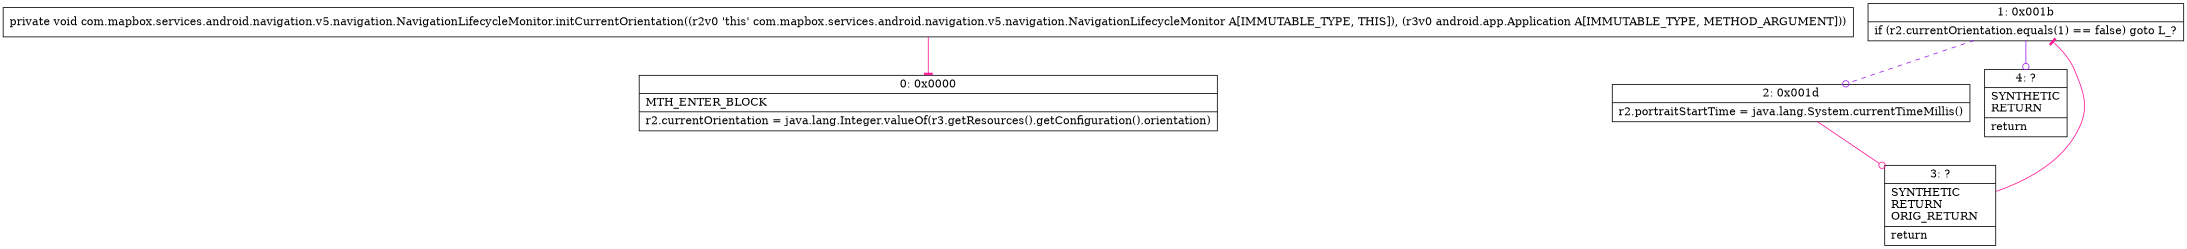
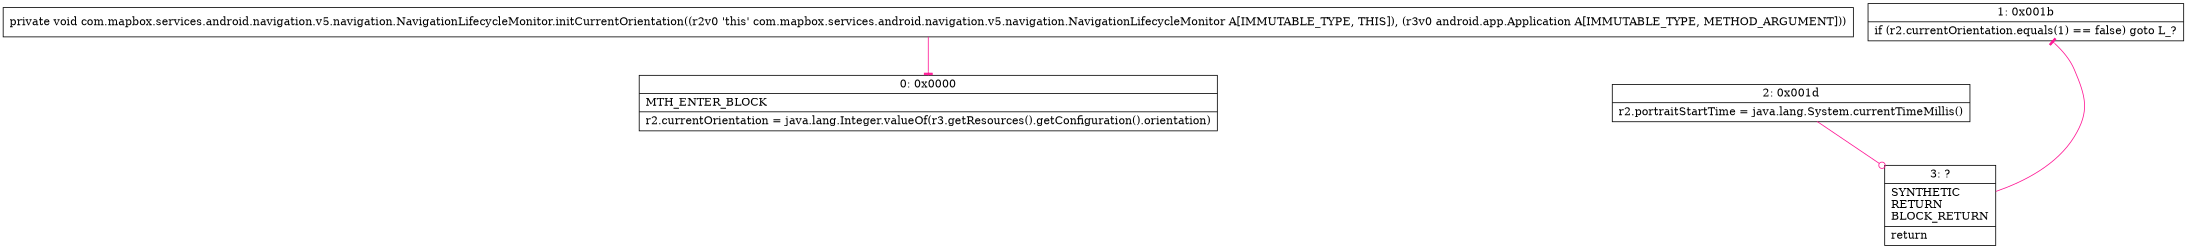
edge "1: 0x001b" -> "2: 0x001d": removed
node "4: ?": removed
node "3: ?": text "ORIG_RETURN" -> "BLOCK_RETURN"
